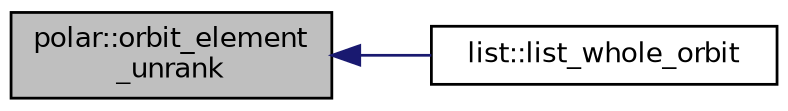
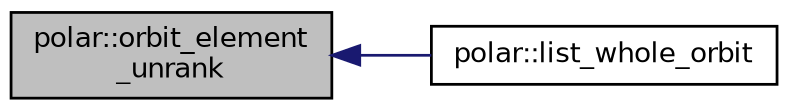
node "list::list_whole_orbit": label "list::list_whole_orbit" -> "polar::list_whole_orbit"
